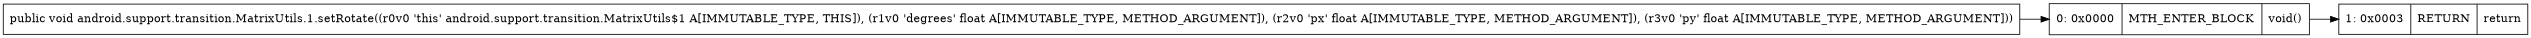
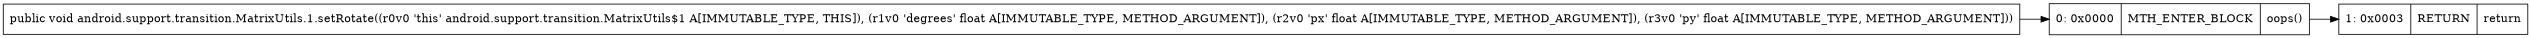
node "0: 0x0000": text "void()" -> "oops()"
